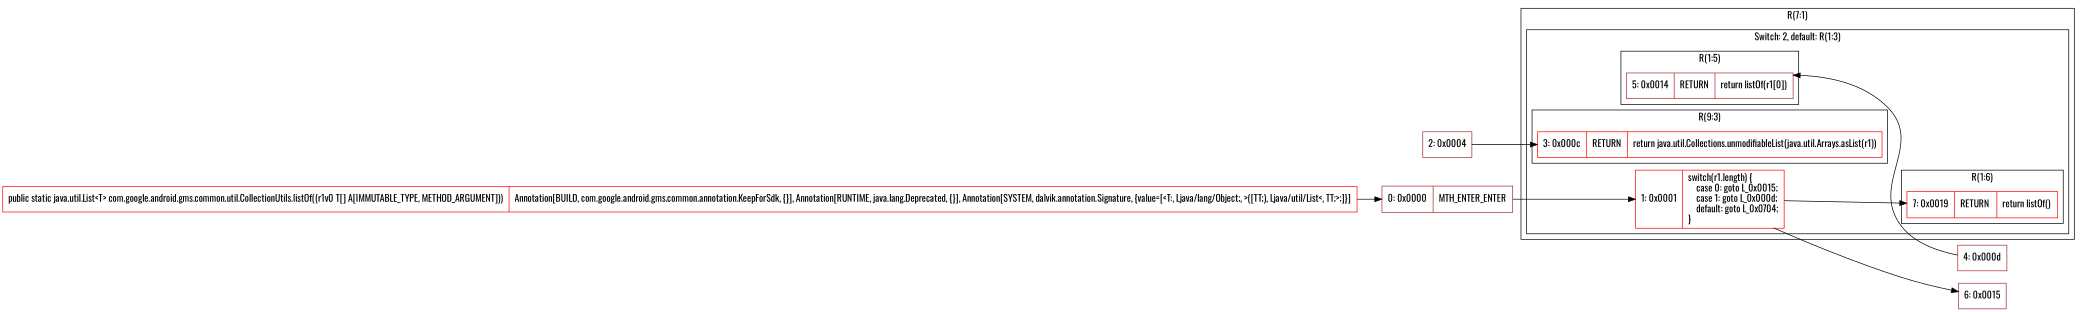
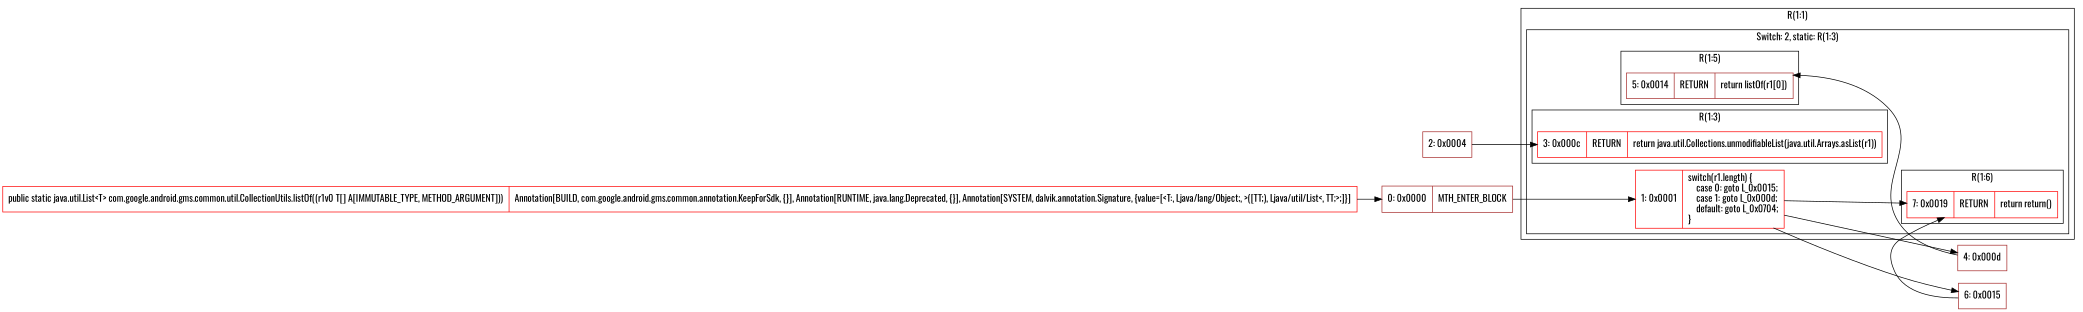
cluster "R(7:1)": label "R(7:1)" -> "R(1:1)"
cluster "Switch: 2, default: R(1:3)": label "Switch: 2, default: R(1:3)" -> "Switch: 2, static: R(1:3)"
cluster "R(9:3)": label "R(9:3)" -> "R(1:3)"
node "0: 0x0000": text "MTH_ENTER_ENTER" -> "MTH_ENTER_BLOCK"
node "7: 0x0019": text "return listOf()" -> "return return()"
edge "1: 0x0001" -> "4: 0x000d": added
edge "6: 0x0015" -> "7: 0x0019": added
